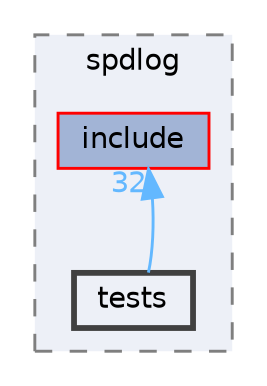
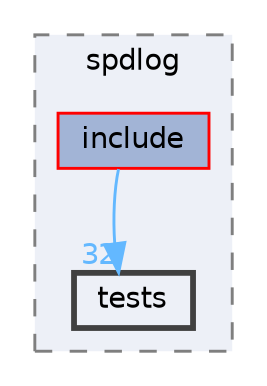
edge "tests" -> "include": reversed
